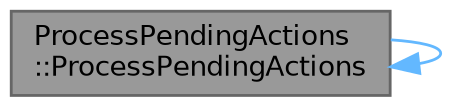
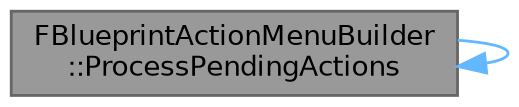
node "ProcessPendingActions ::ProcessPendingActions": label "ProcessPendingActions ::ProcessPendingActions" -> "FBlueprintActionMenuBuilder ::ProcessPendingActions"
